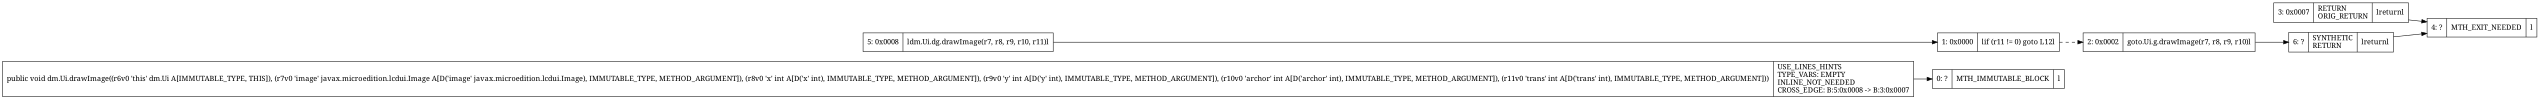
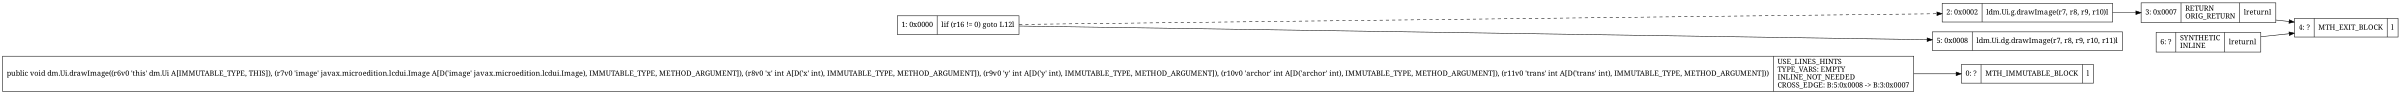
node "4: ?": text "MTH_EXIT_NEEDED" -> "MTH_EXIT_BLOCK"
edge "5: 0x0008" -> "1: 0x0000": reversed
node "1: 0x0000": text "lif (r11 != 0) goto L12l" -> "lif (r16 != 0) goto L12l"
node "2: 0x0002": text "goto.Ui.g.drawImage(r7, r8, r9, r10)l" -> "ldm.Ui.g.drawImage(r7, r8, r9, r10)l"
edge "2: 0x0002" -> "6: ?": now "2: 0x0002" -> "3: 0x0007"
node "6: ?": text "RETURN" -> "INLINE"
